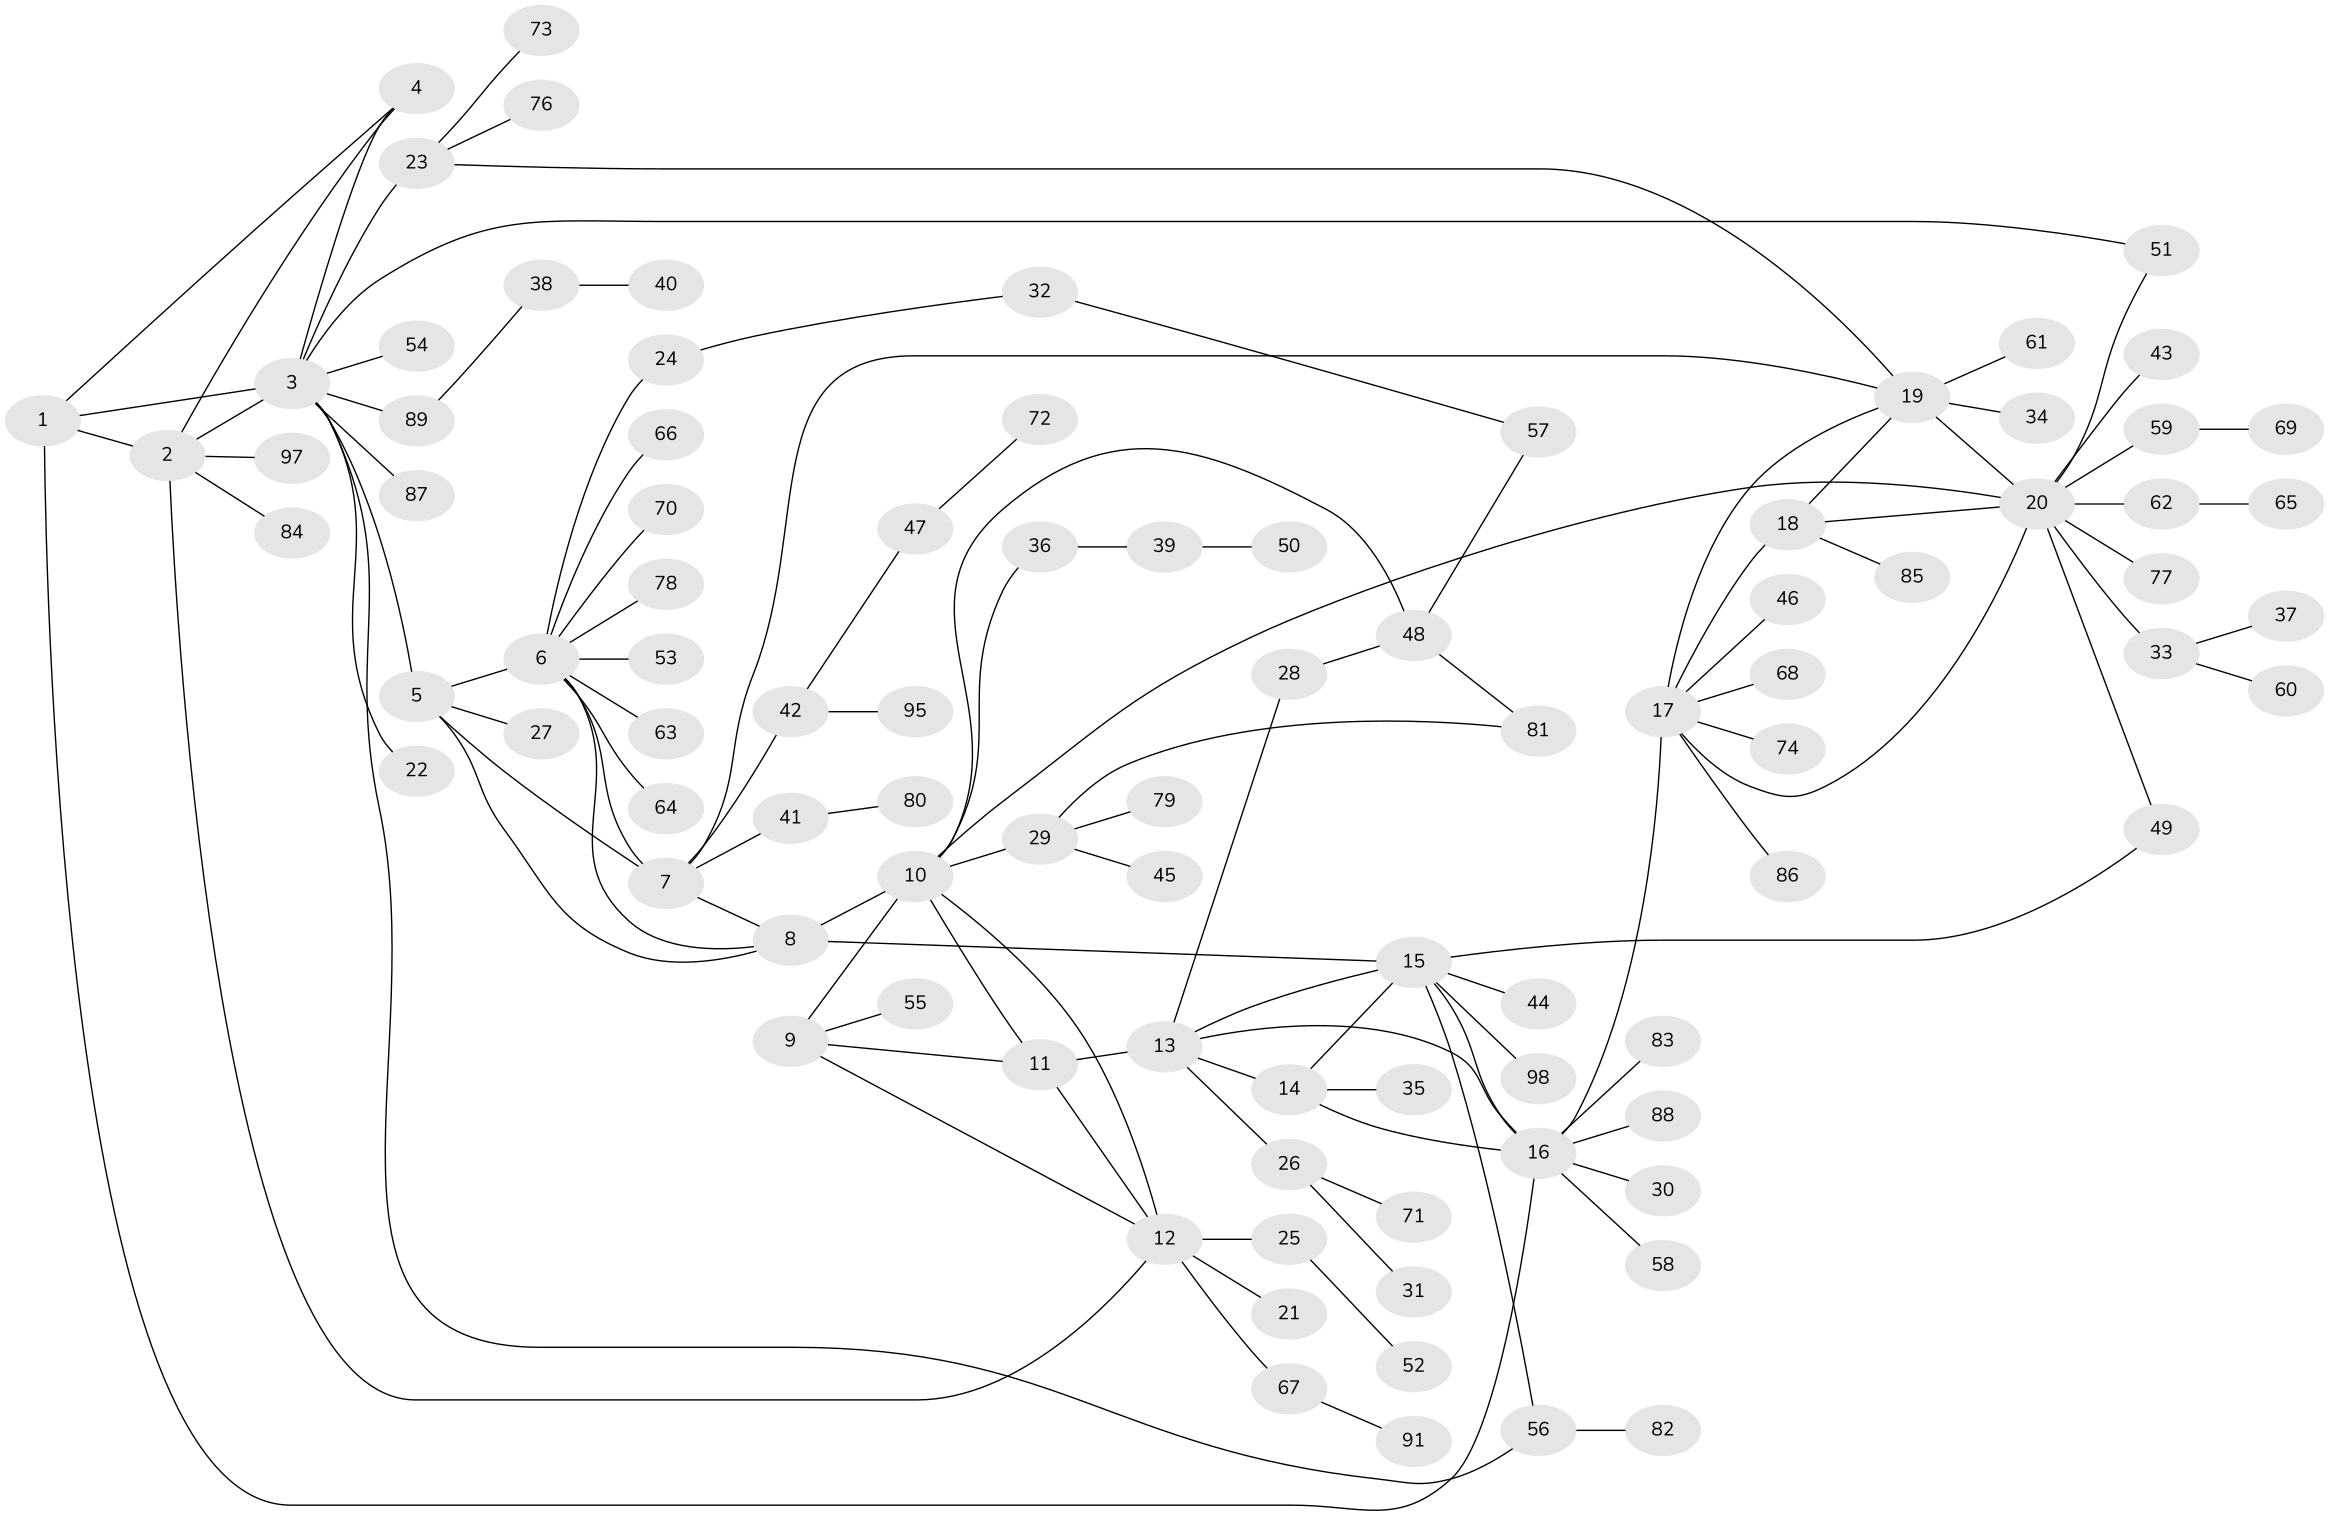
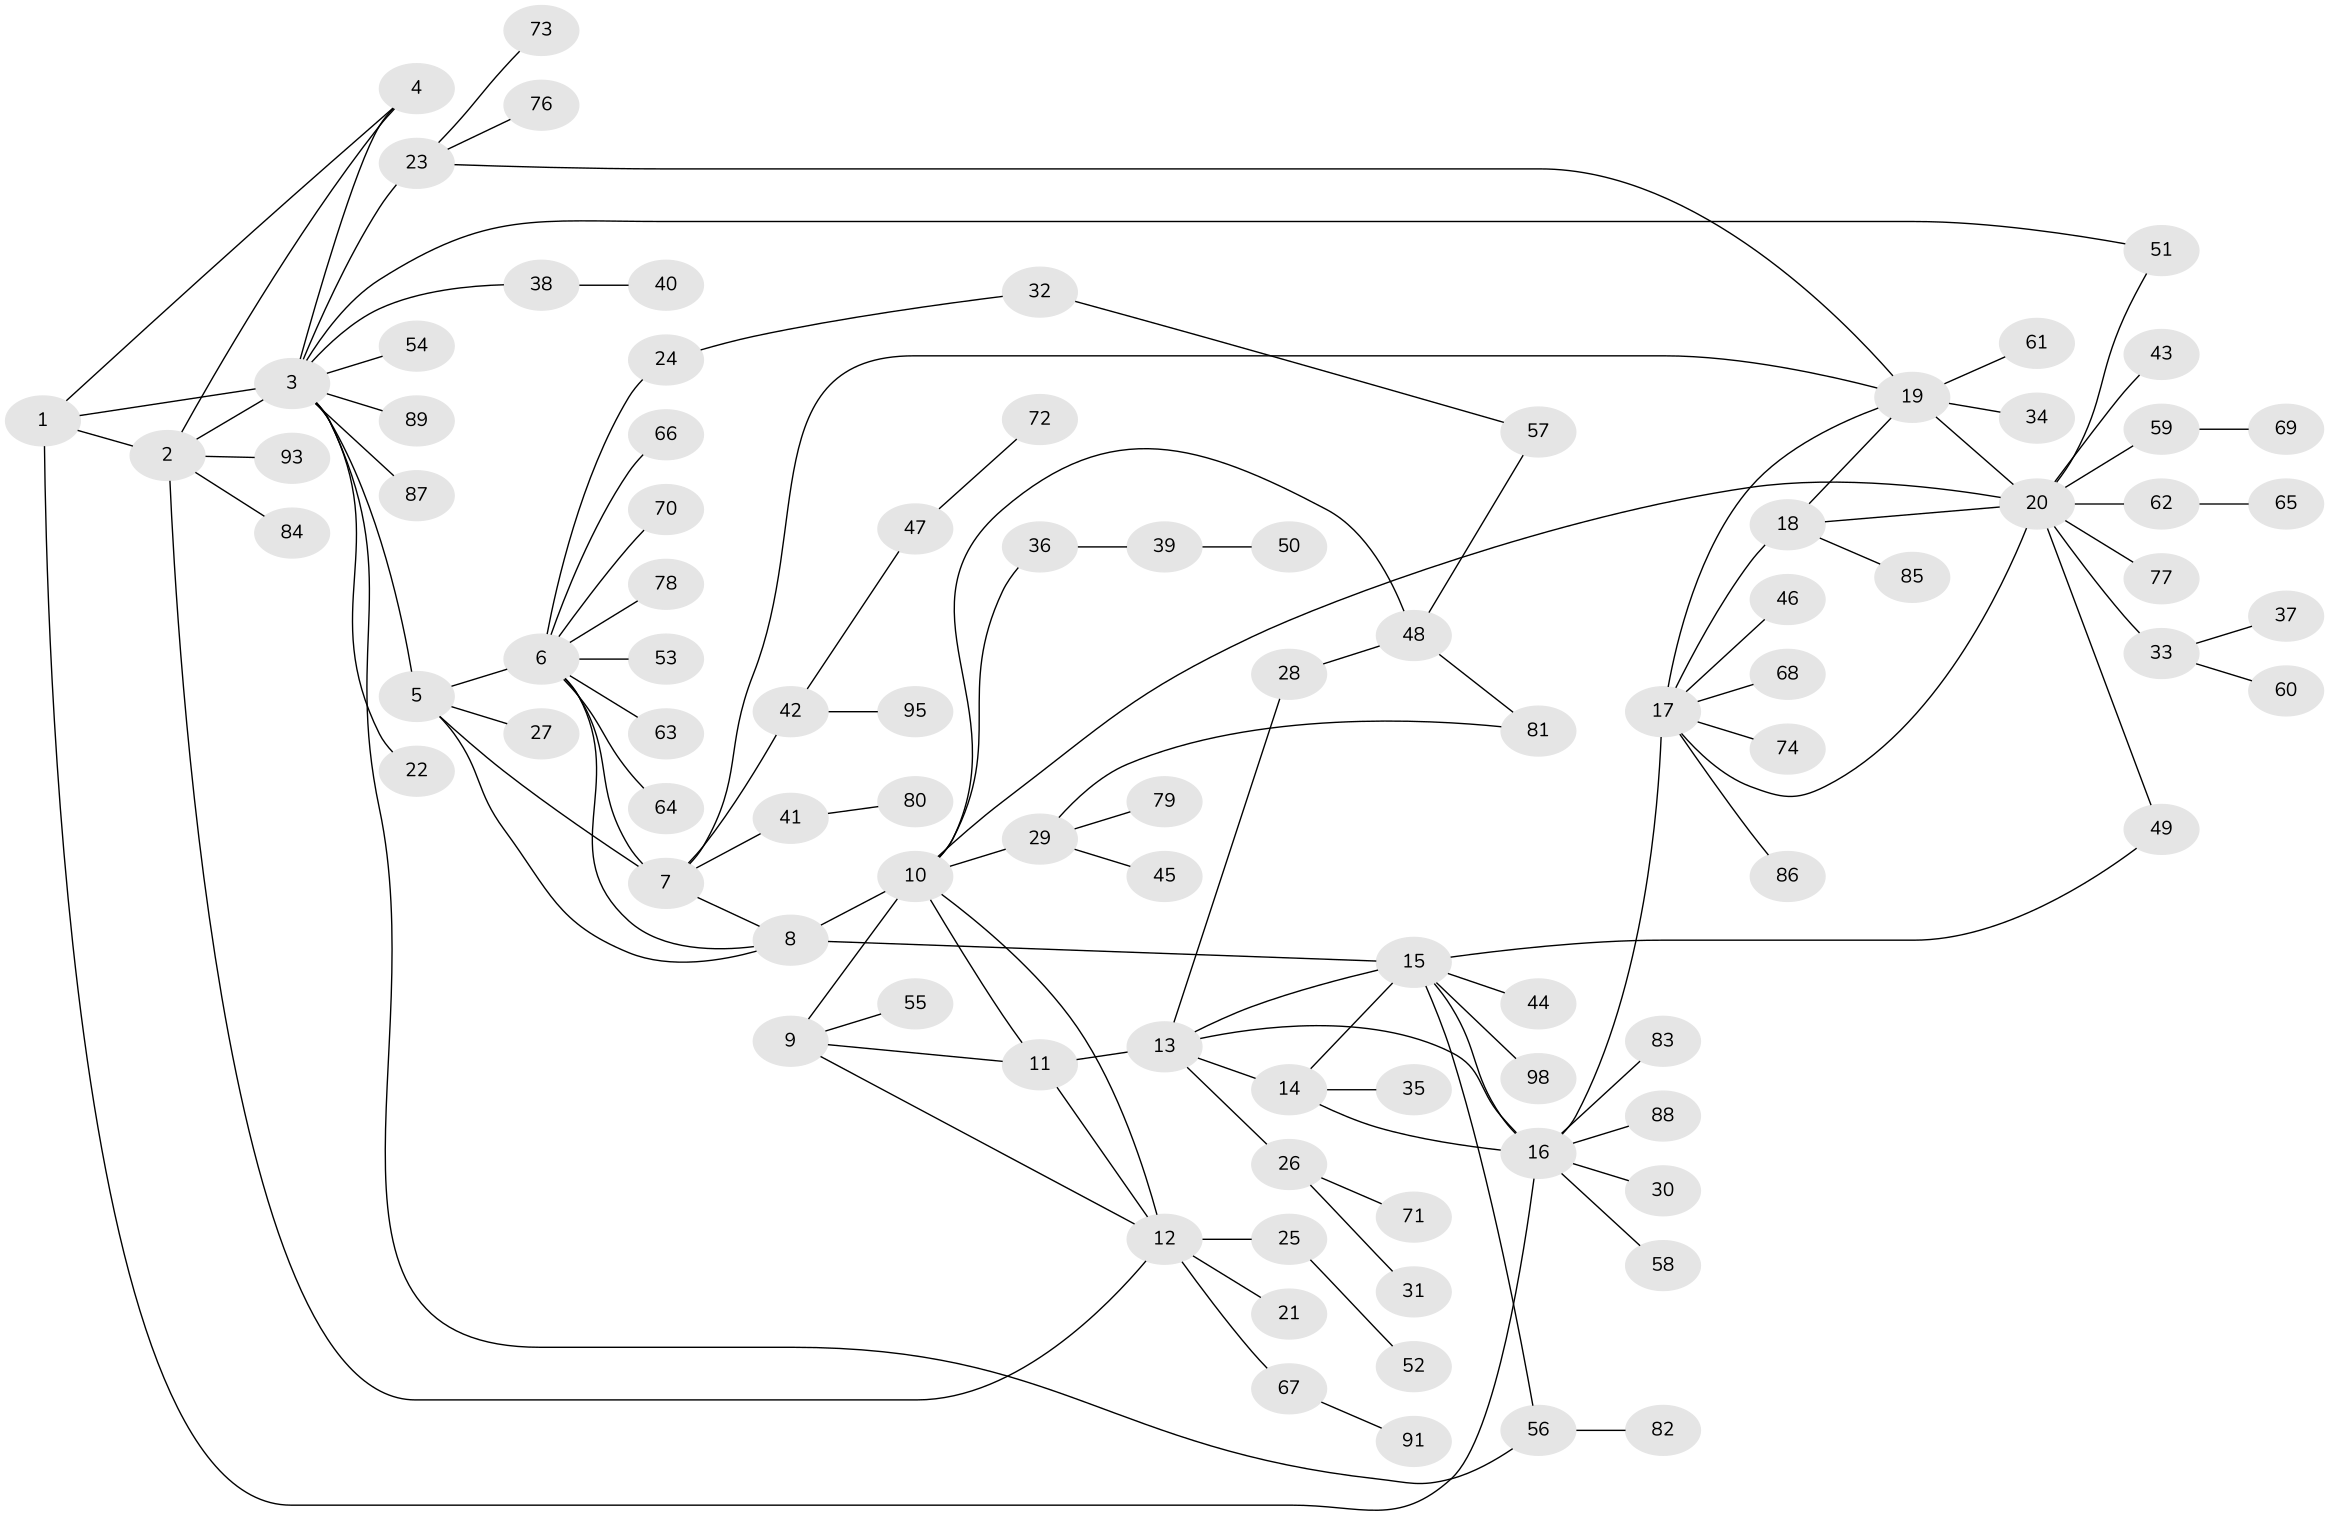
edge "38" -- "89": now "38" -- "3"
node "97": label "97" -> "93"
